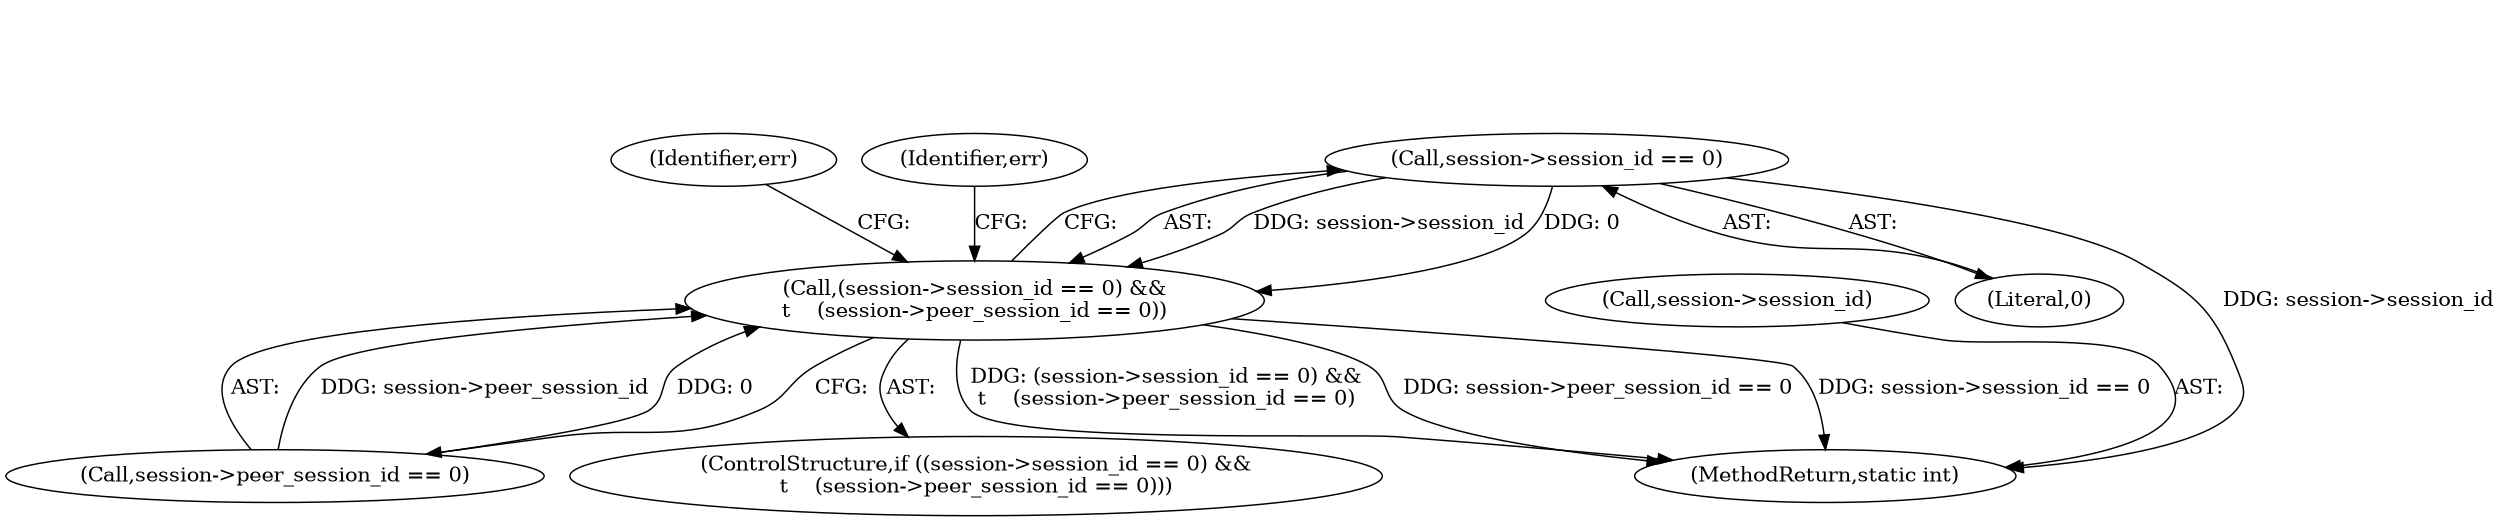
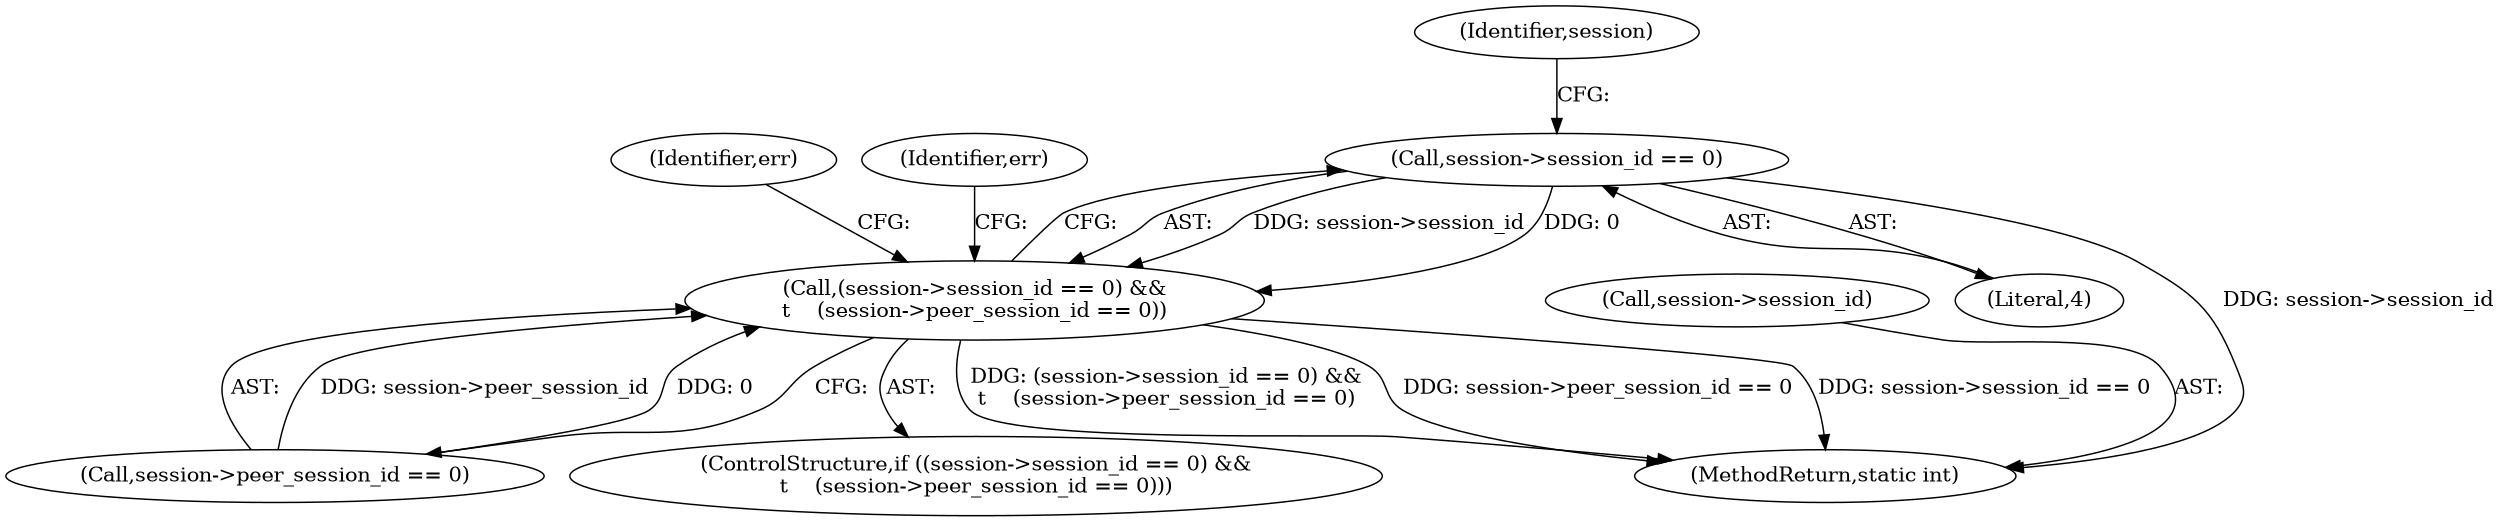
node "(Identifier,session)": added
node "(Literal,0)": label "(Literal,0)" -> "(Literal,4)"
